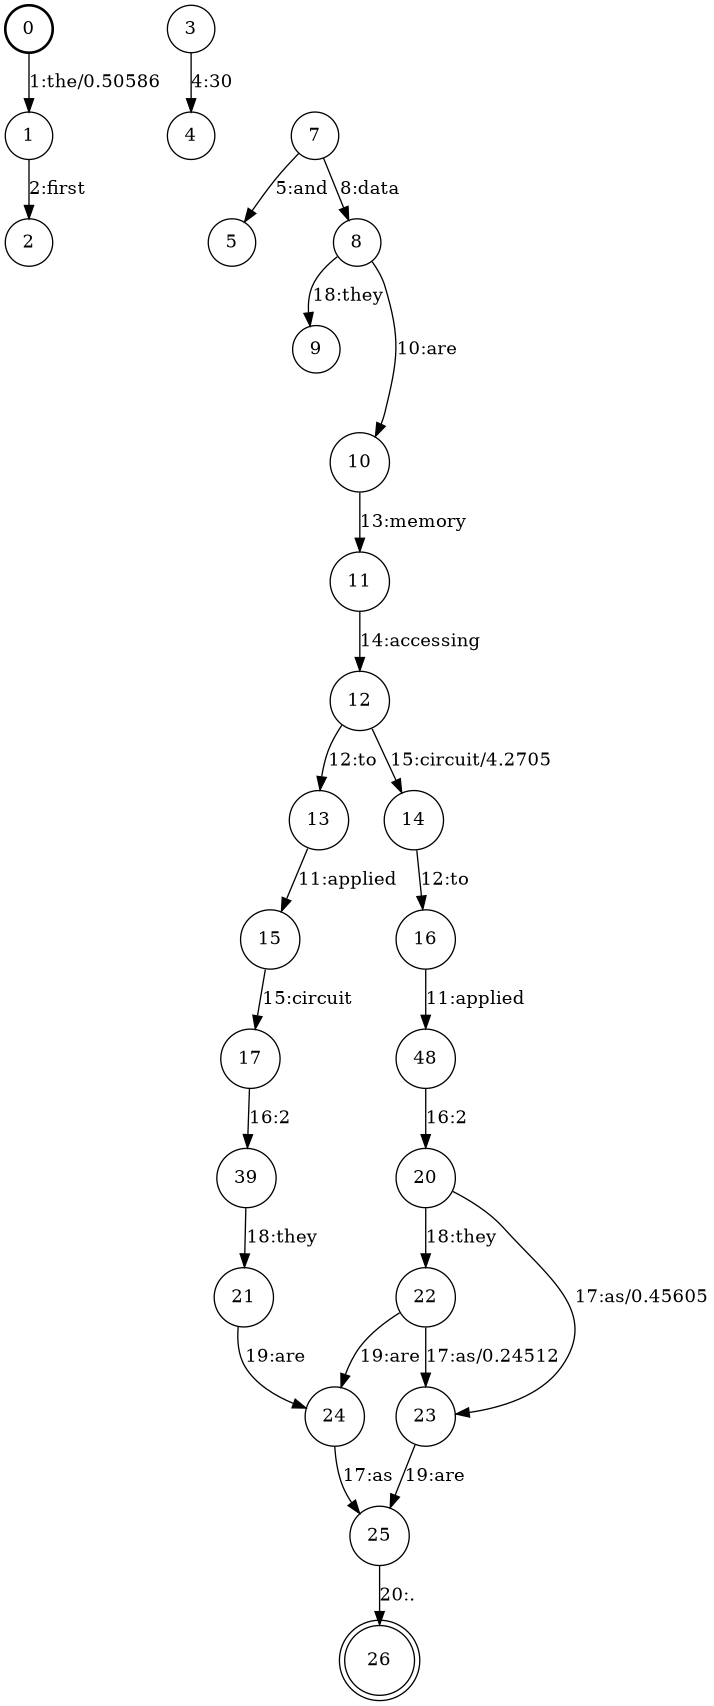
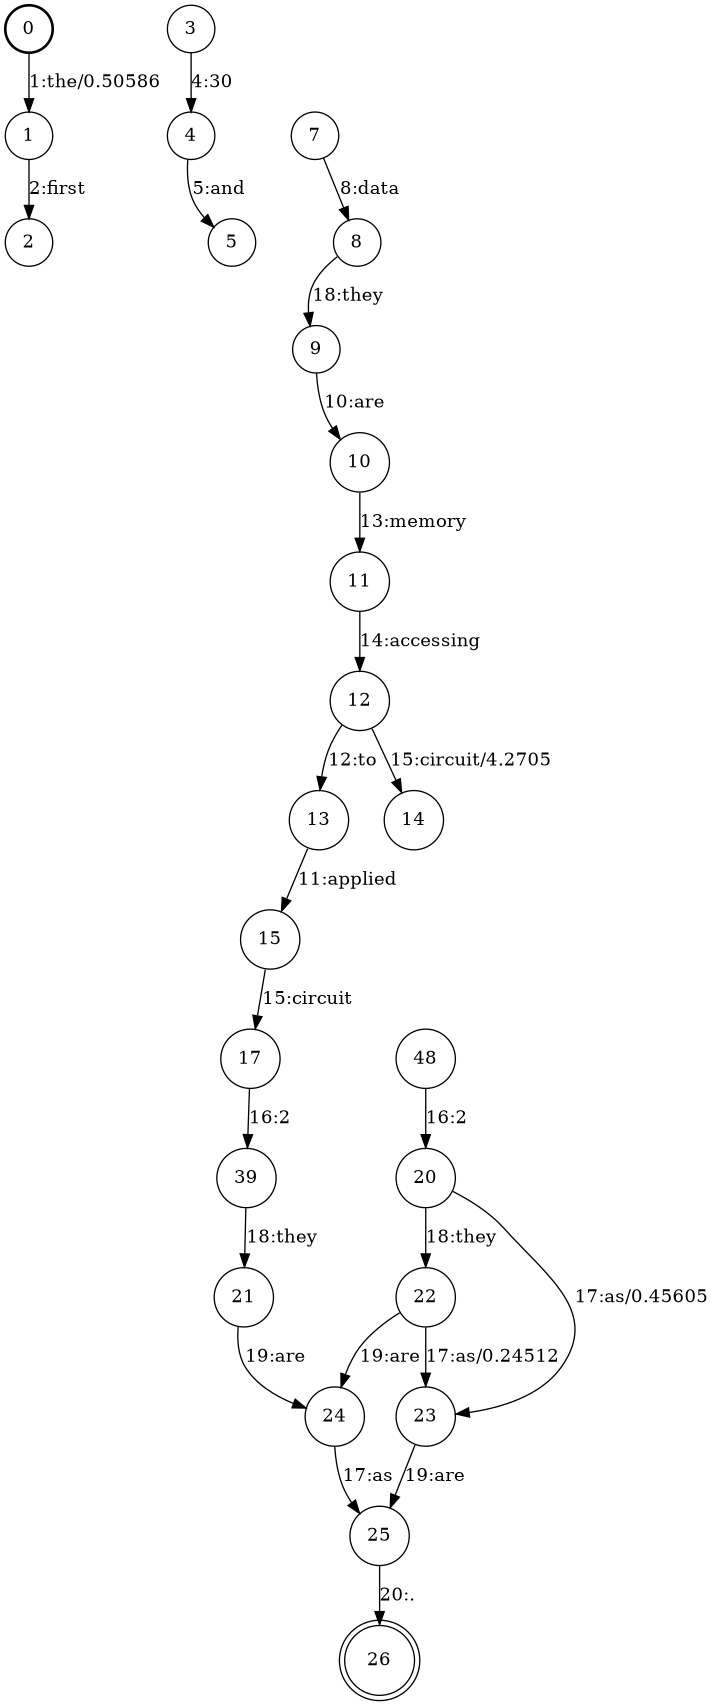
edge "7" -> "5": now "4" -> "5"
edge "8" -> "10": now "9" -> "10"
node "16": removed
